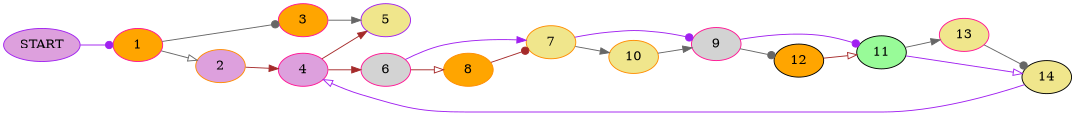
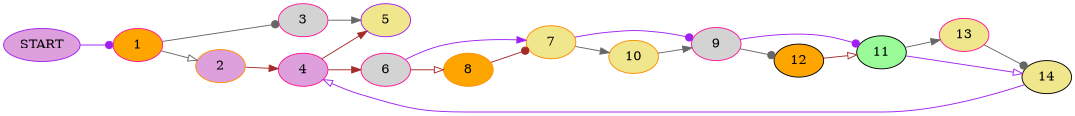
node "3": fillcolor orange -> lightgrey
